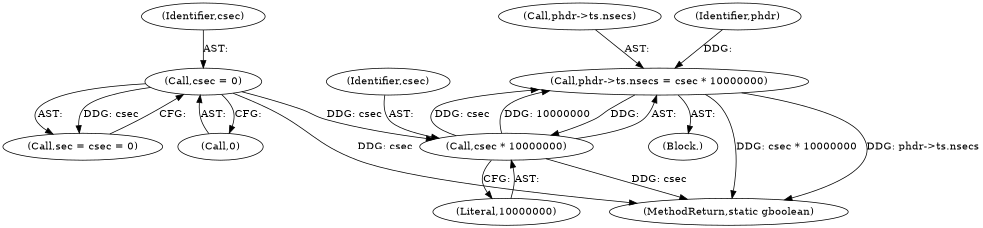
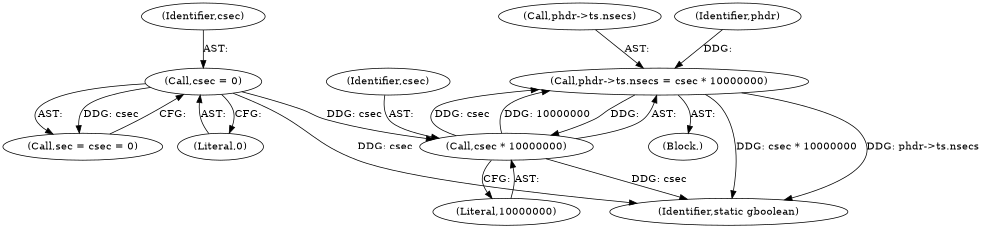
node "(Call,0)": label "(Call,0)" -> "(Literal,0)"
node "(MethodReturn,static gboolean)": label "(MethodReturn,static gboolean)" -> "(Identifier,static gboolean)"
